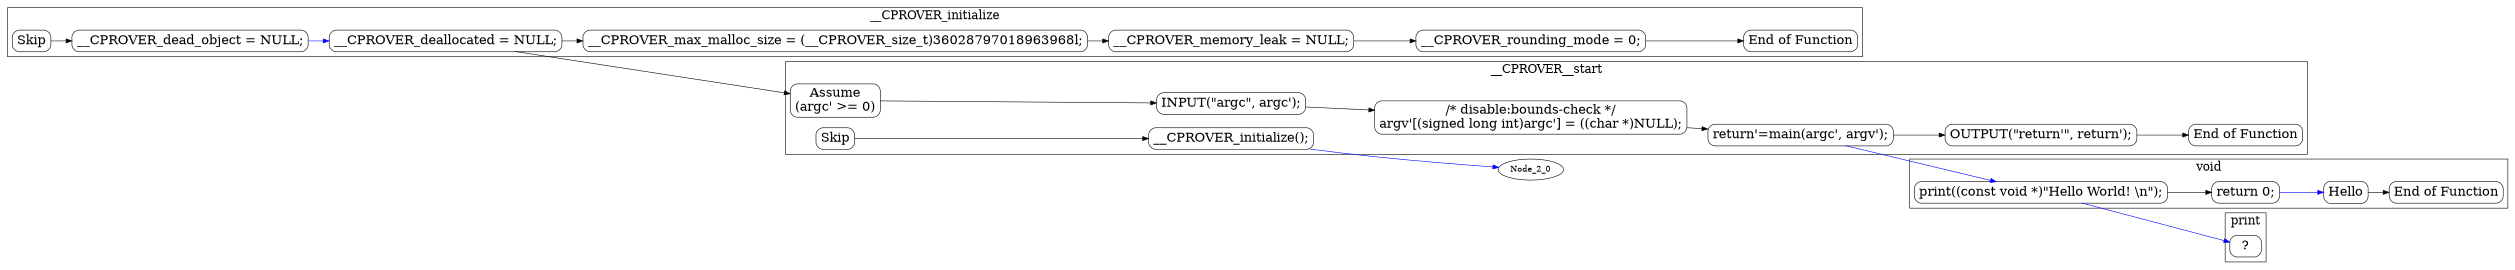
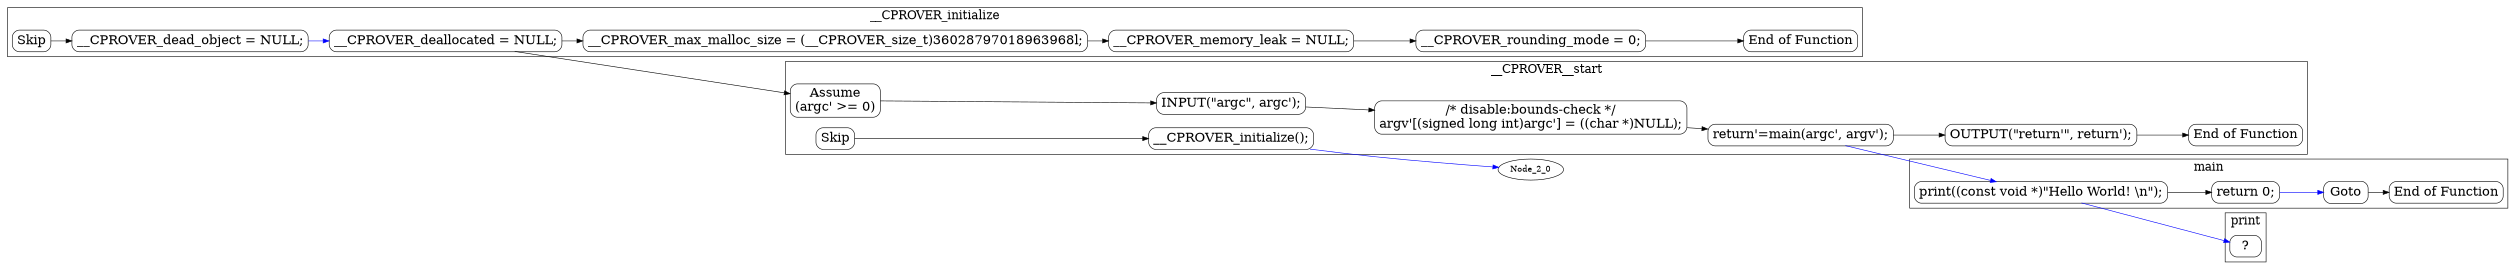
cluster "void": label "void" -> "main"
node "Hello": label "Hello" -> "Goto"
